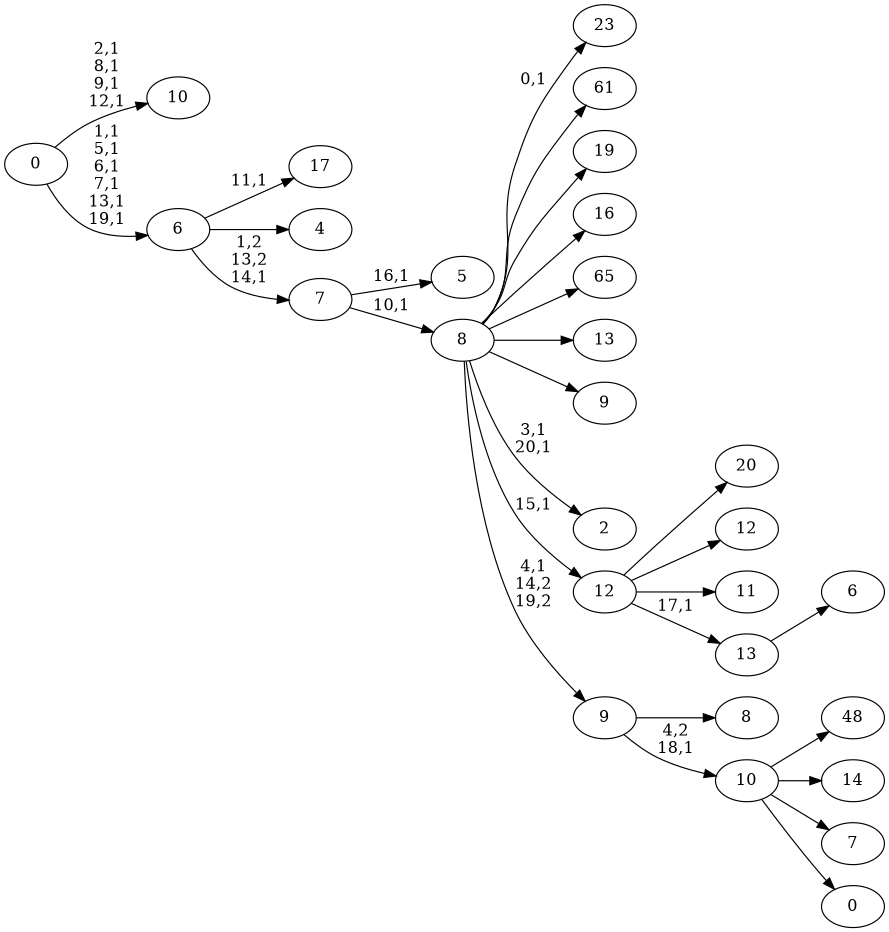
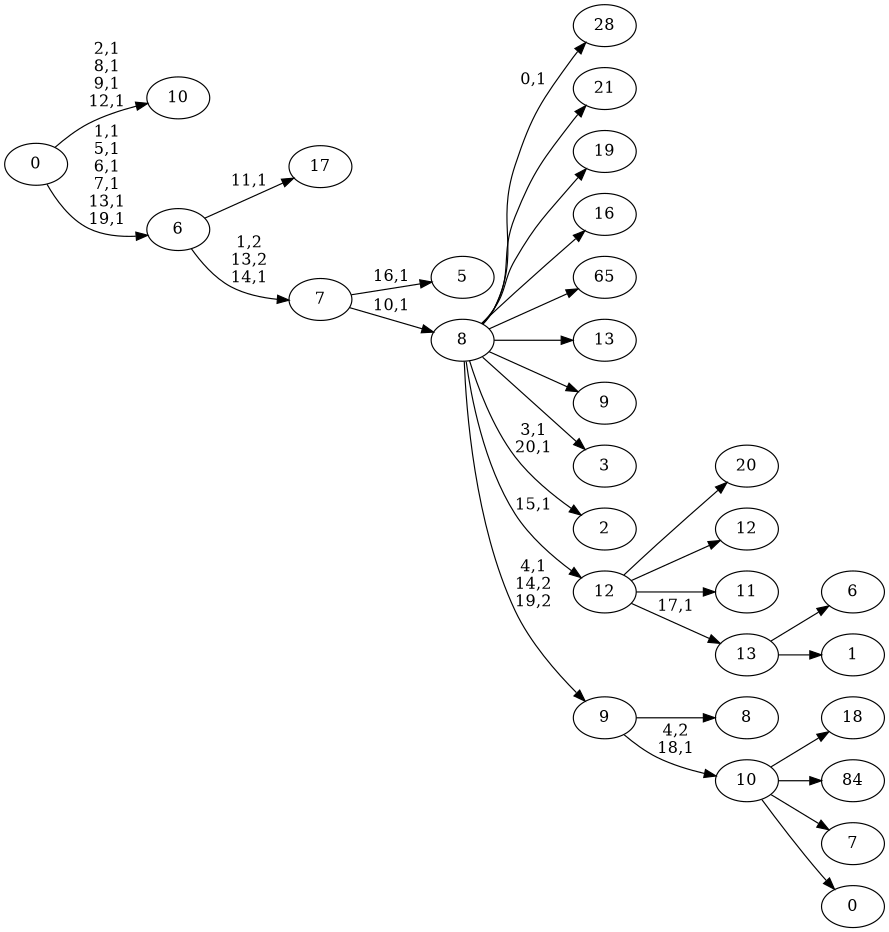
node "23": label "23" -> "28"
node "61": label "61" -> "21"
node "4": removed
node "3": added
node "1": added
node "48": label "48" -> "18"
node "14": label "14" -> "84"
